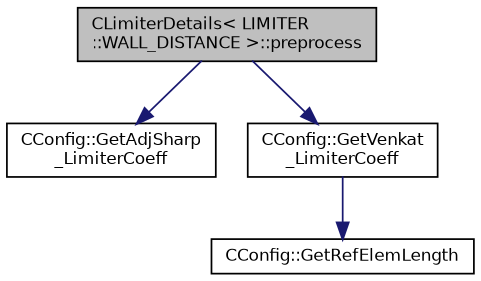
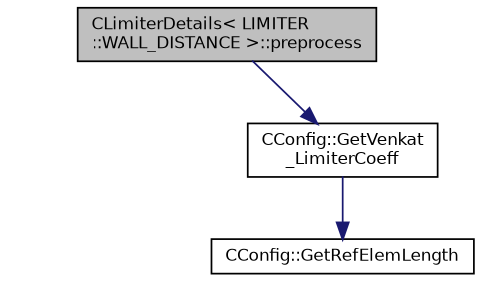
node "CConfig::GetAdjSharp _LimiterCoeff": removed
